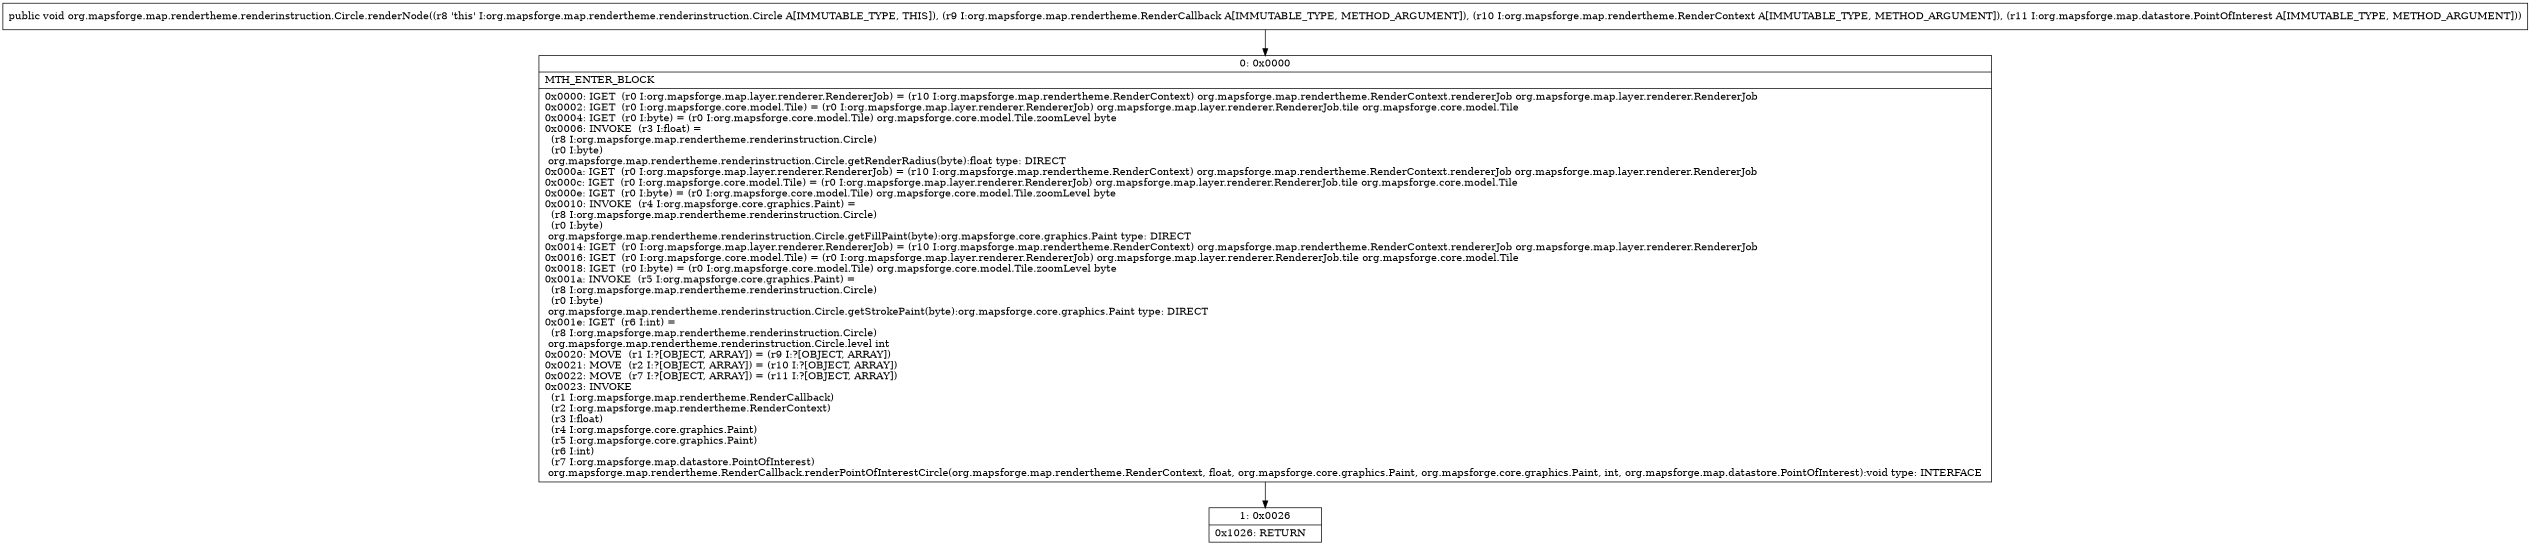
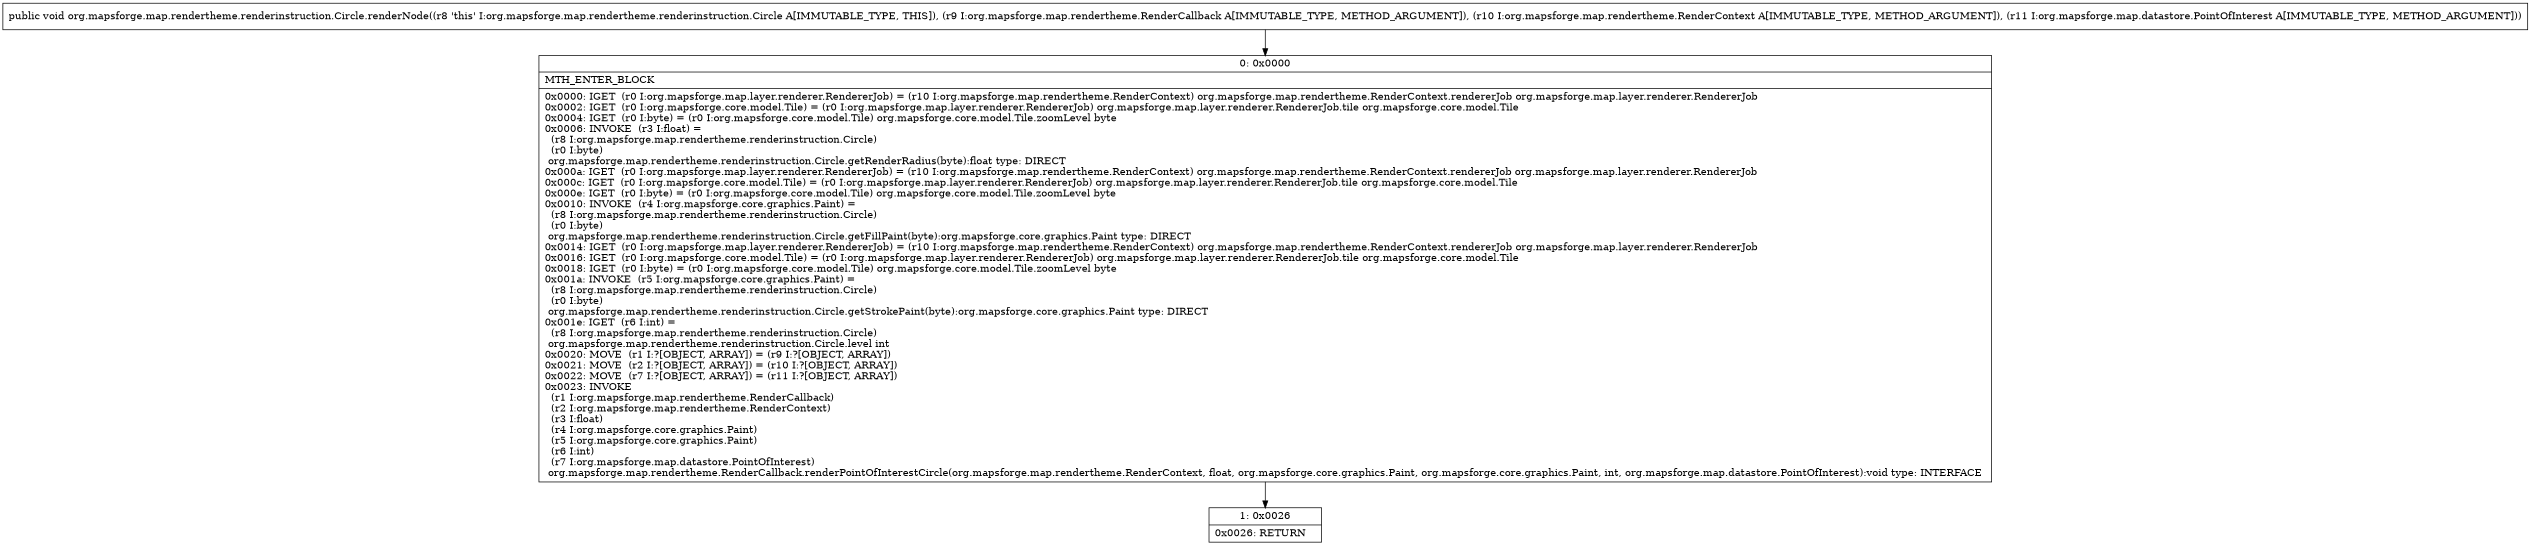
node "1: 0x0026": text "0x1026: RETURN" -> "0x0026: RETURN"
